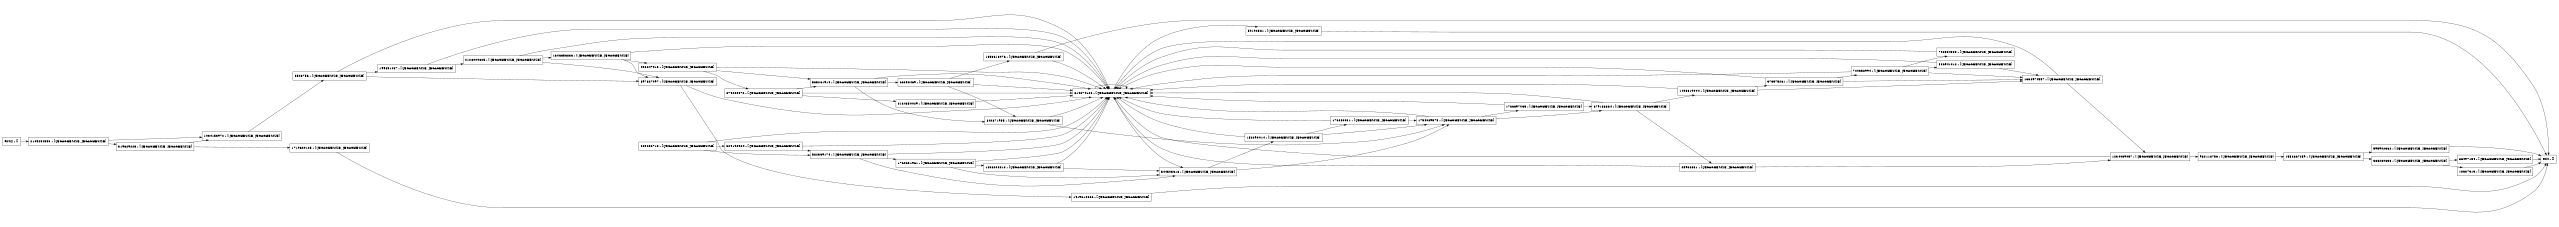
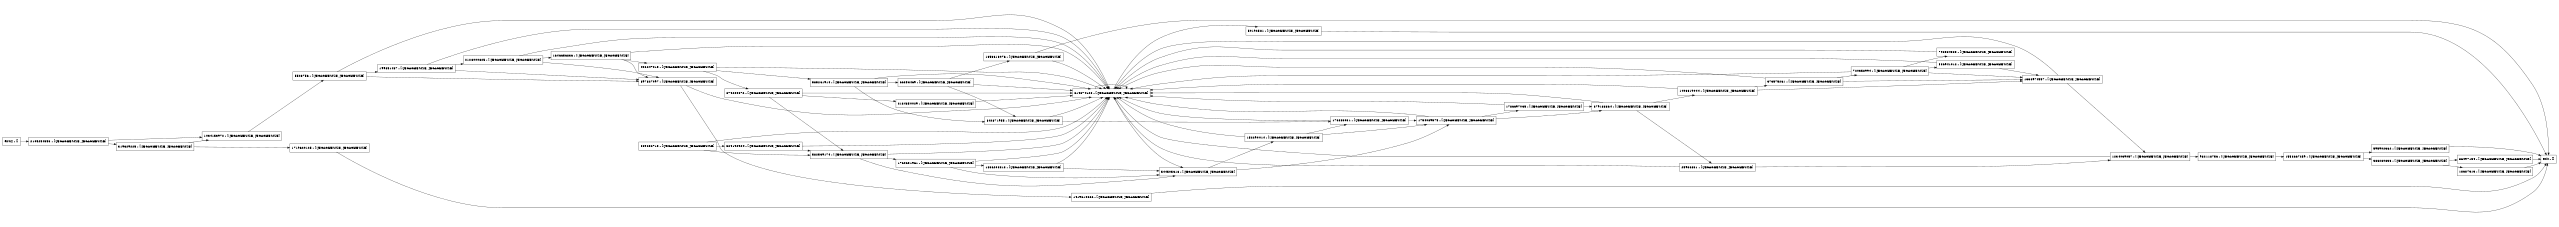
edge "199851487 - [!JECACHESIZE, JECACHESIZE]" -> "697827097 - [!JECACHESIZE, JECACHESIZE]": added
edge "874200872 - [!JECACHESIZE, JECACHESIZE]" -> "585261914 - [!JECACHESIZE, JECACHESIZE]": now "874200872 - [!JECACHESIZE, JECACHESIZE]" -> "582539174 - [!JECACHESIZE, JECACHESIZE]"
edge "842871955 - [!JECACHESIZE, JECACHESIZE]" -> "1754089575 - [!JECACHESIZE, JECACHESIZE]": now "842871955 - [!JECACHESIZE, JECACHESIZE]" -> "176883031 - [!JECACHESIZE, JECACHESIZE]"
